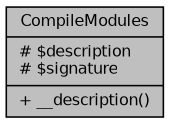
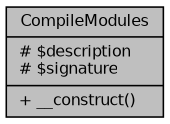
node "CompileModules": text "+ __description()" -> "+ __construct()"
